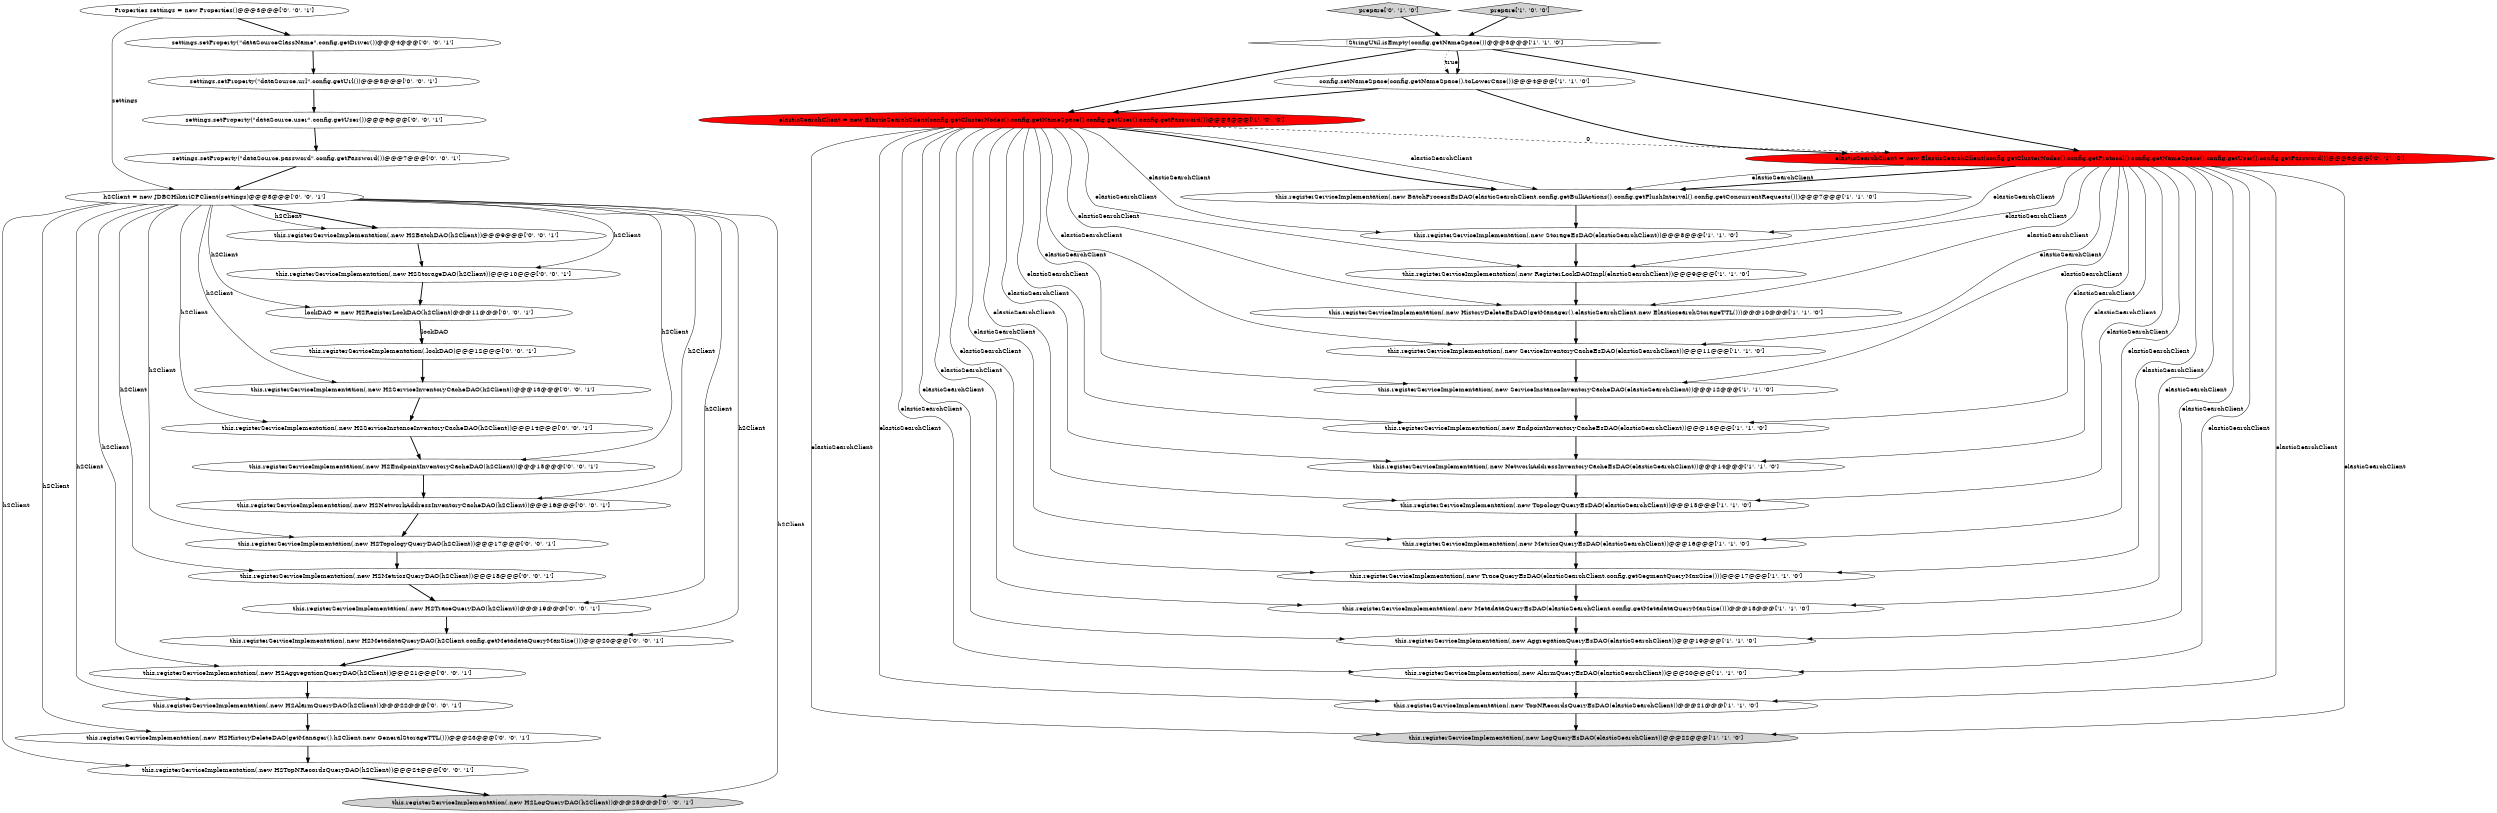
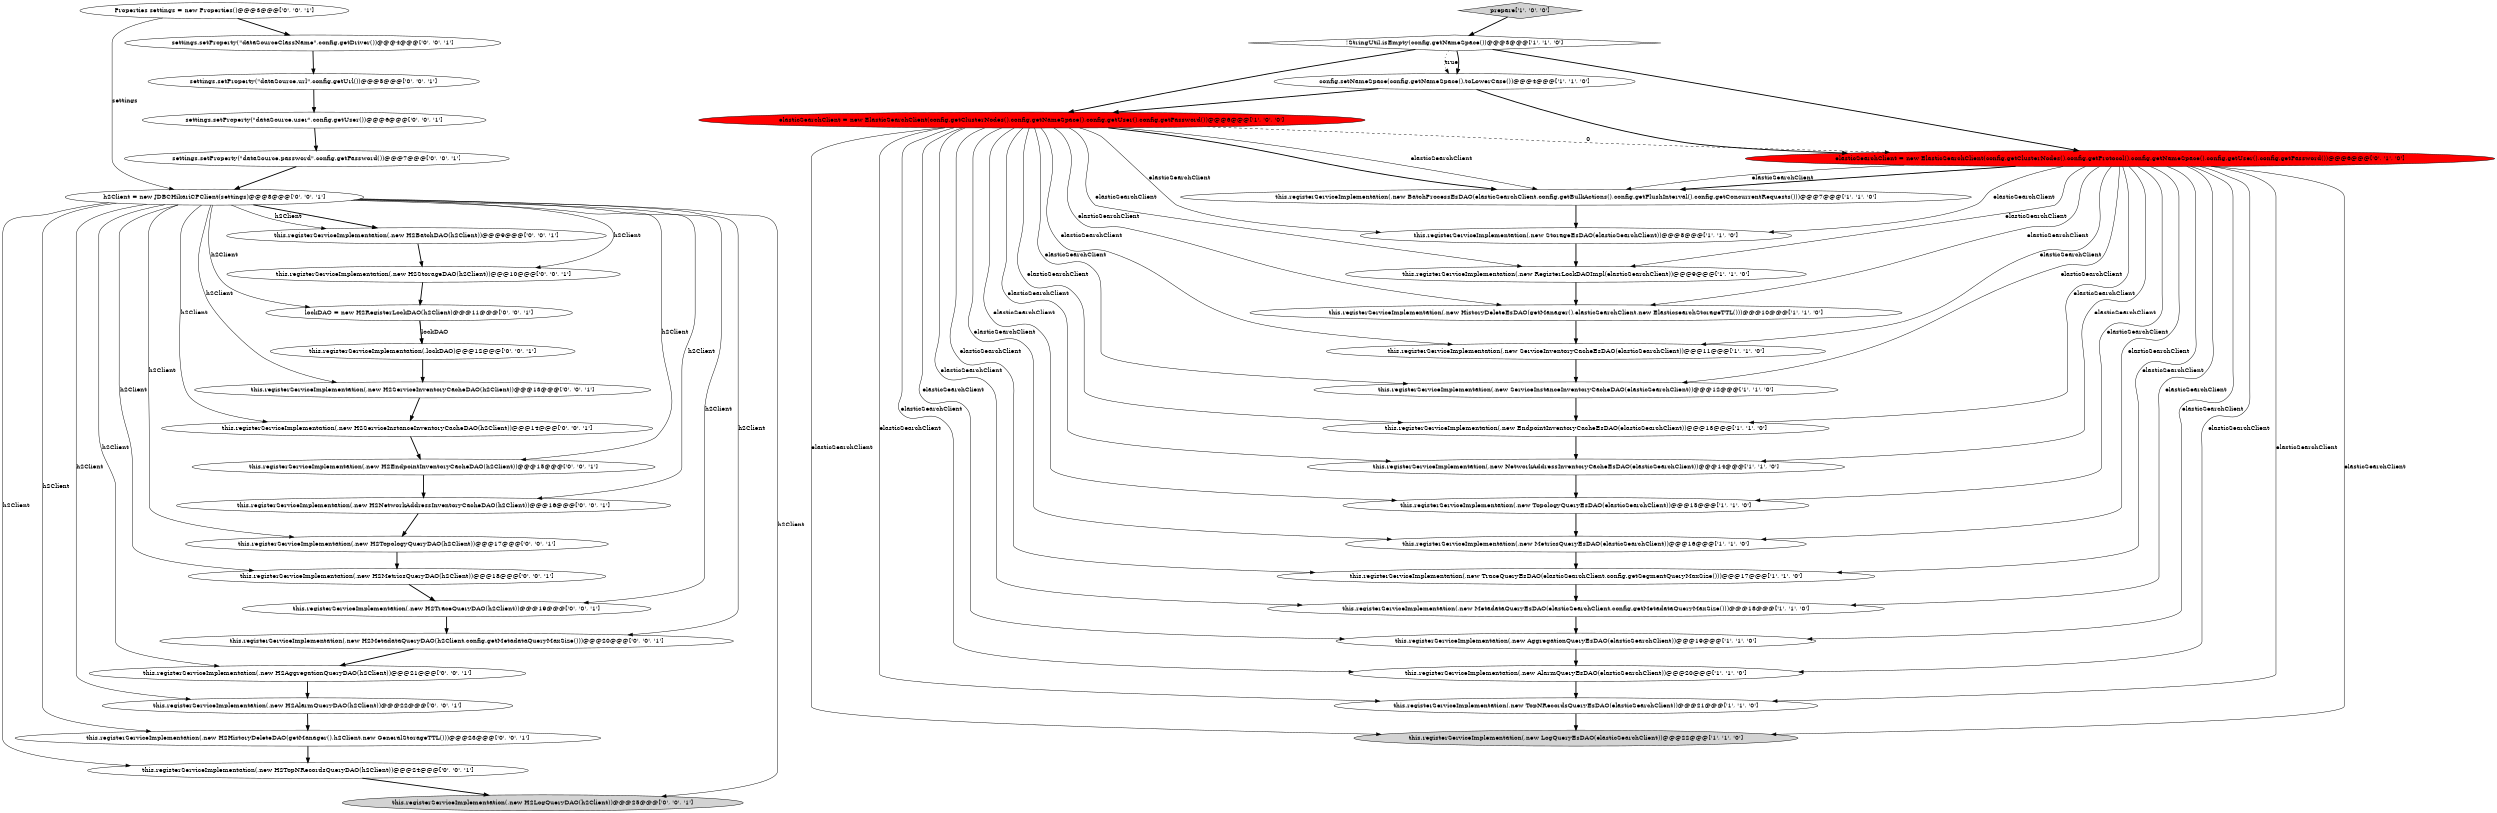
node "prepare['0', '1', '0']": removed
